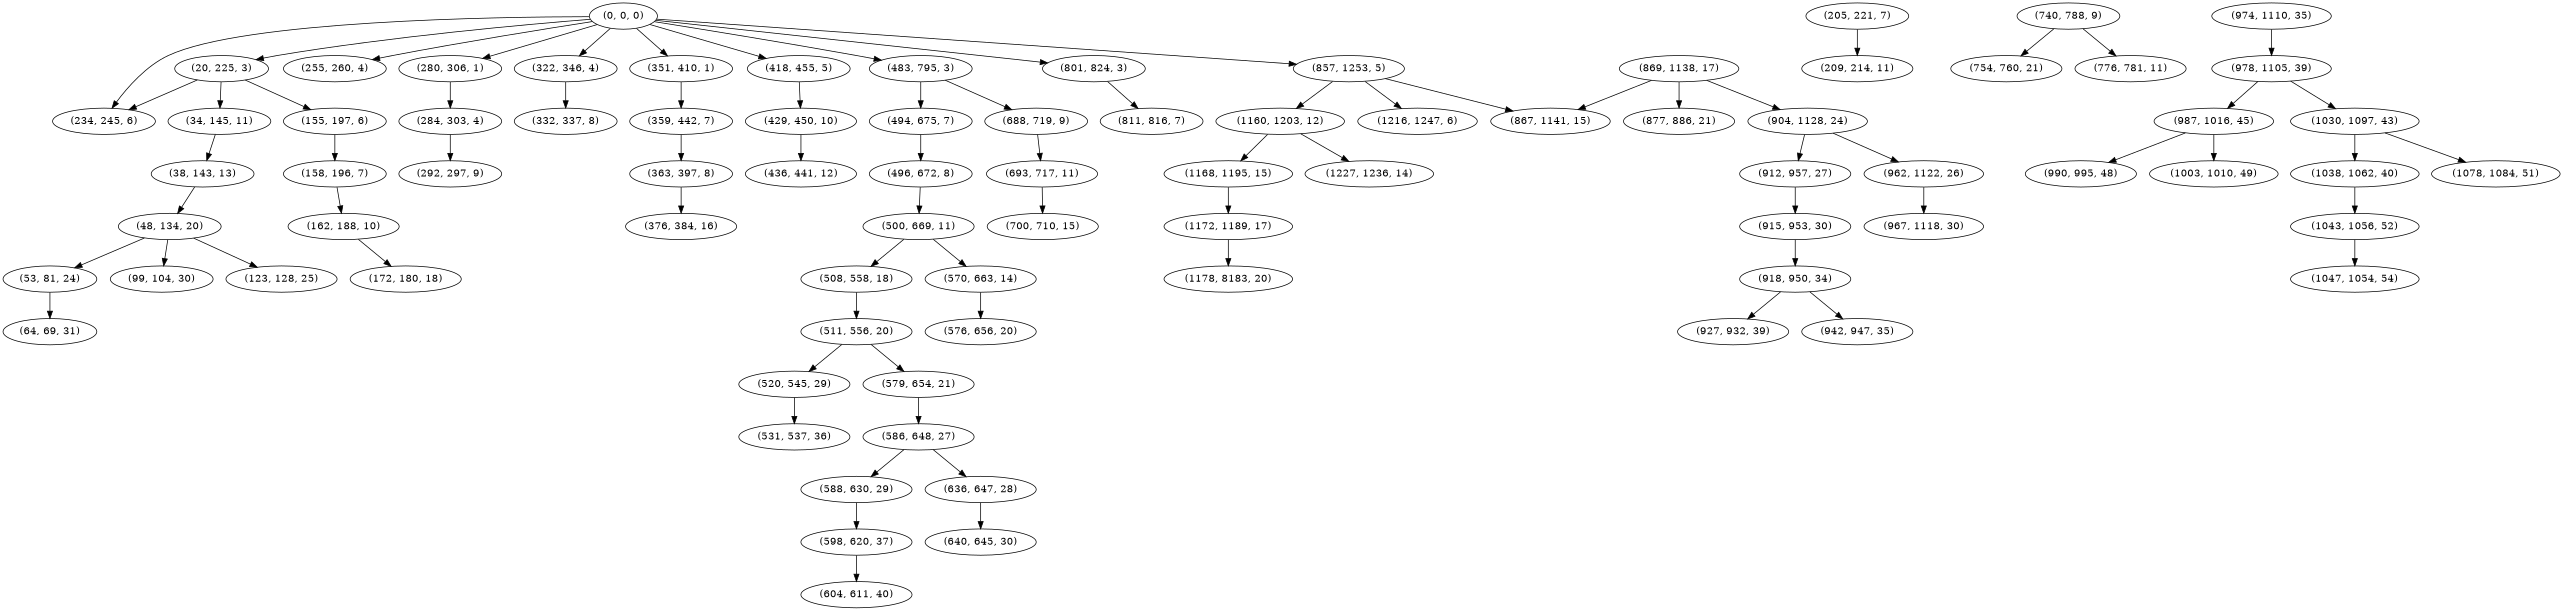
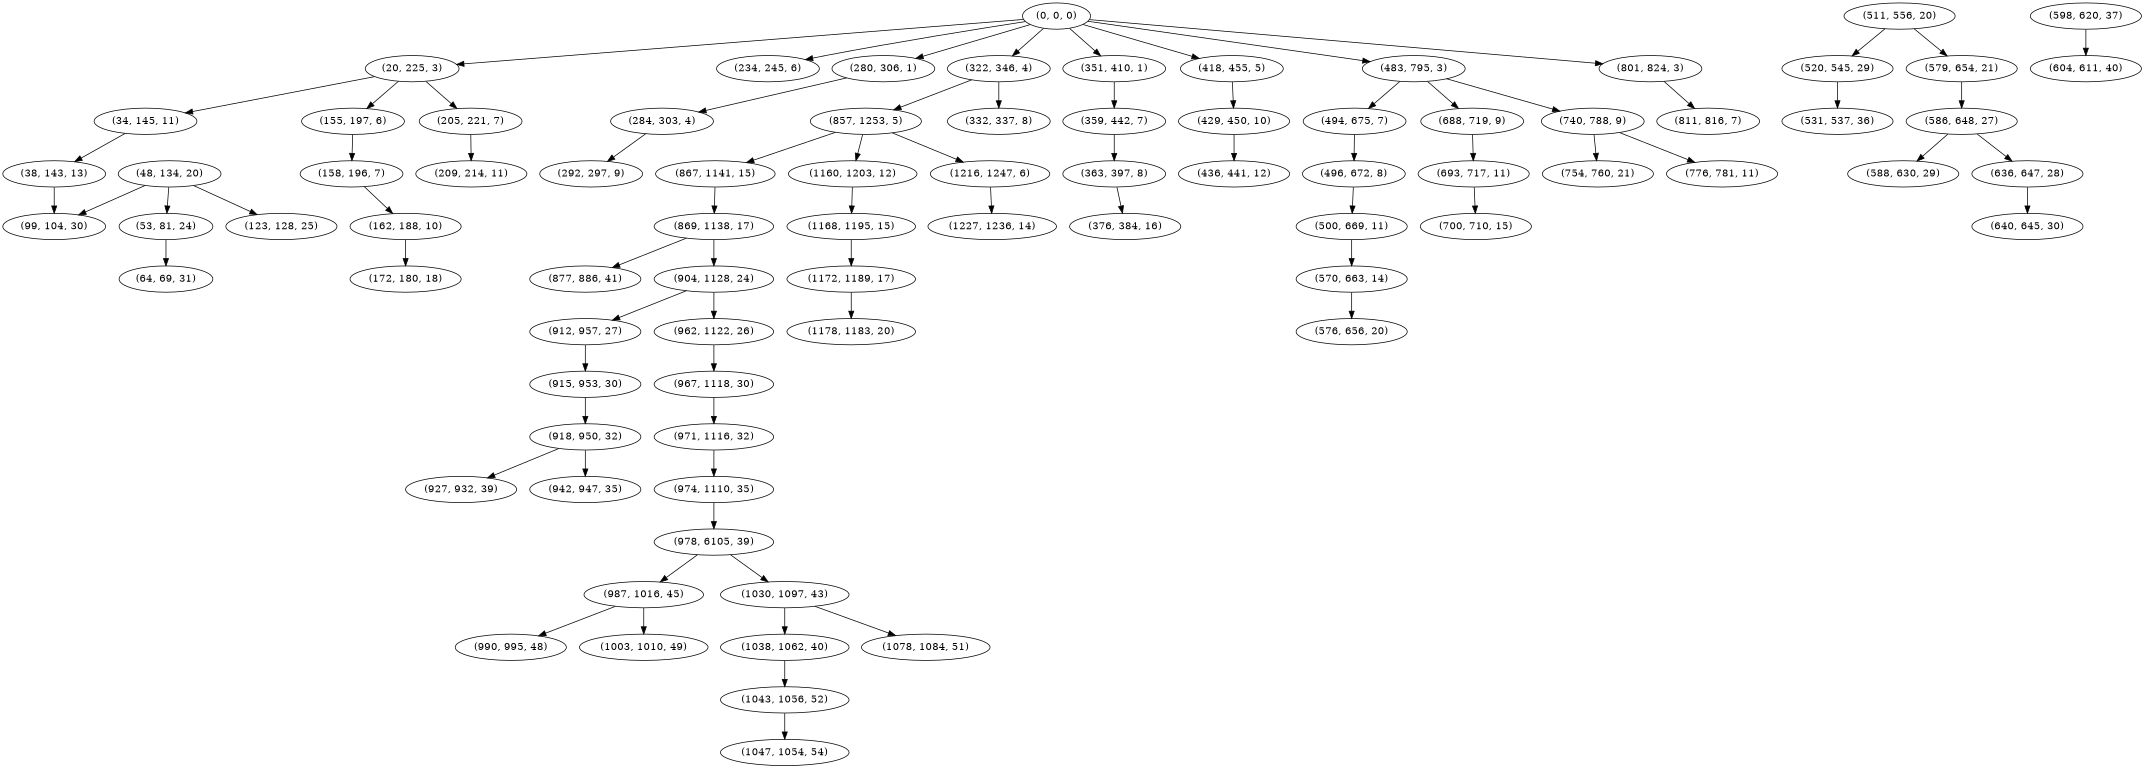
edge "(0, 0, 0)" -> "(857, 1253, 5)": now "(322, 346, 4)" -> "(857, 1253, 5)"
node "(255, 260, 4)": removed
node "(978, 1105, 39)": label "(978, 1105, 39)" -> "(978, 6105, 39)"
edge "(20, 225, 3)" -> "(234, 245, 6)": now "(20, 225, 3)" -> "(205, 221, 7)"
edge "(483, 795, 3)" -> "(740, 788, 9)": added
edge "(869, 1138, 17)" -> "(867, 1141, 15)": reversed
node "(877, 886, 21)": label "(877, 886, 21)" -> "(877, 886, 41)"
edge "(1160, 1203, 12)" -> "(1227, 1236, 14)": now "(1216, 1247, 6)" -> "(1227, 1236, 14)"
edge "(38, 143, 13)" -> "(48, 134, 20)": now "(38, 143, 13)" -> "(99, 104, 30)"
node "(508, 558, 18)": removed
node "(1178, 8183, 20)": label "(1178, 8183, 20)" -> "(1178, 1183, 20)"
node "(918, 950, 34)": label "(918, 950, 34)" -> "(918, 950, 32)"
node "(971, 1116, 32)": added
edge "(588, 630, 29)" -> "(598, 620, 37)": removed
